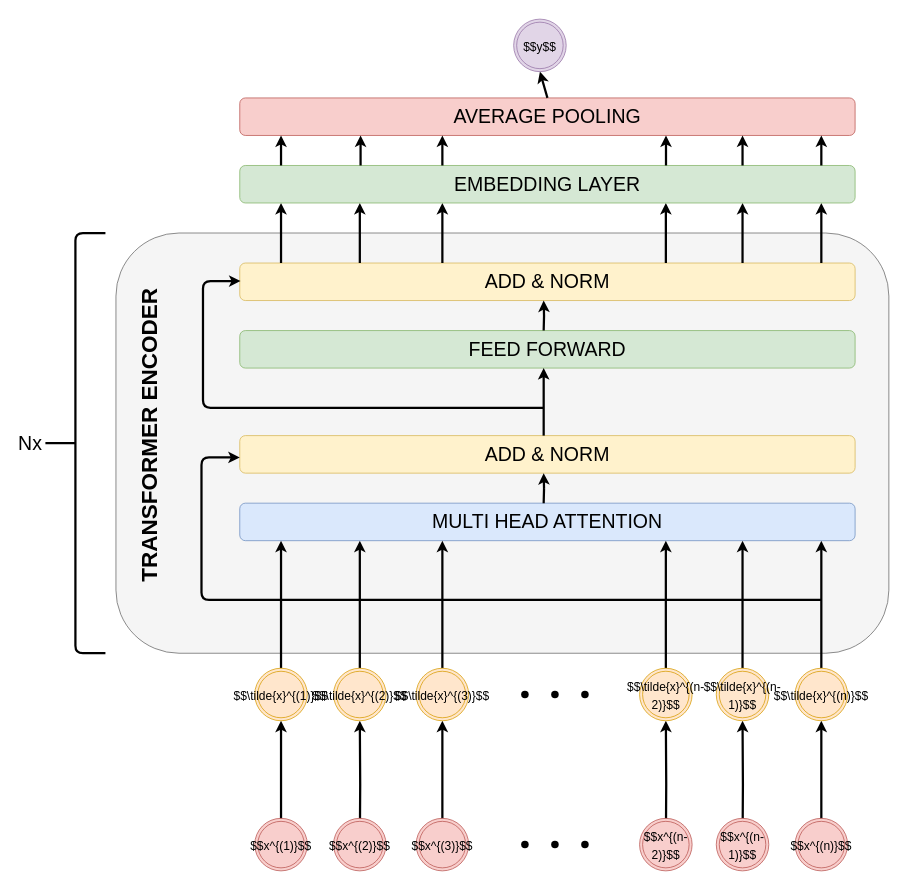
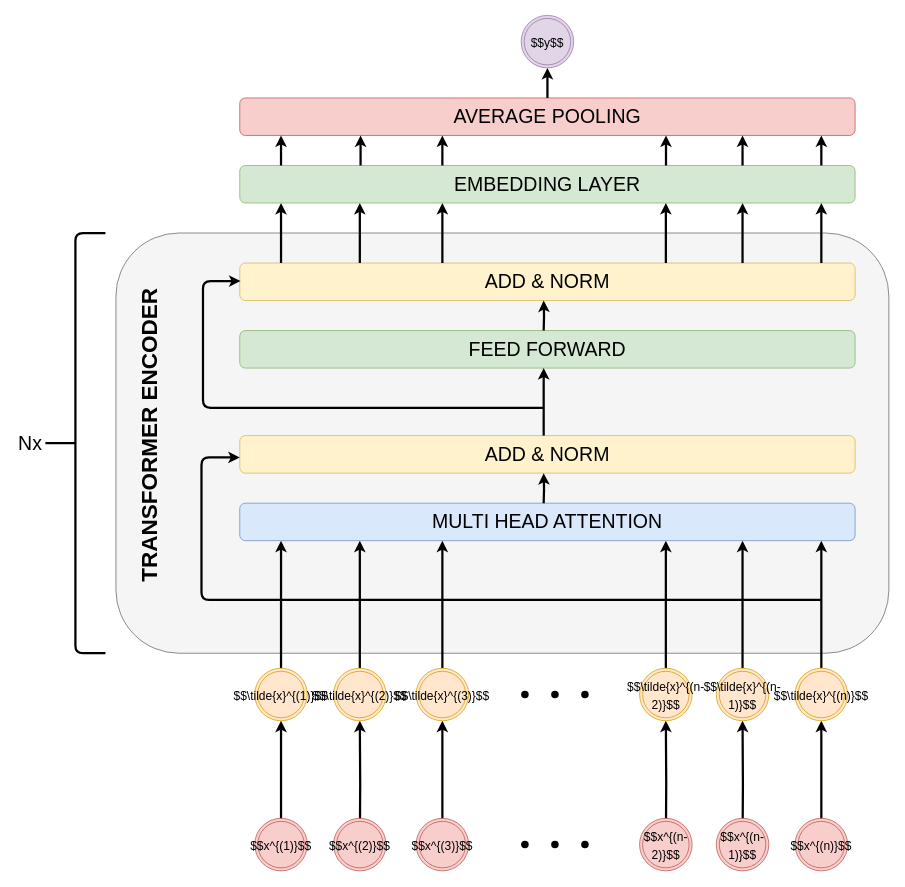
node "$$y$$": moved (540, 45) -> (547, 42)
